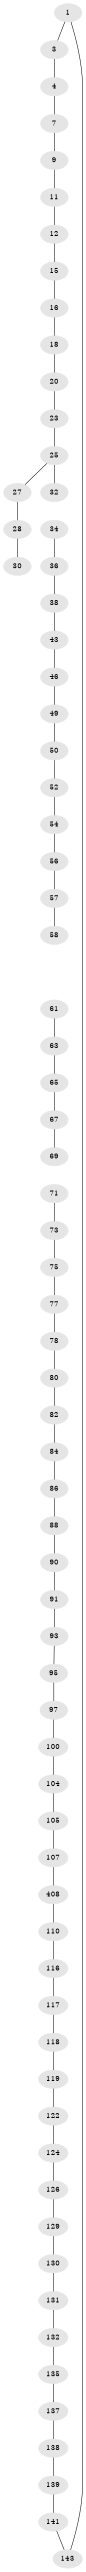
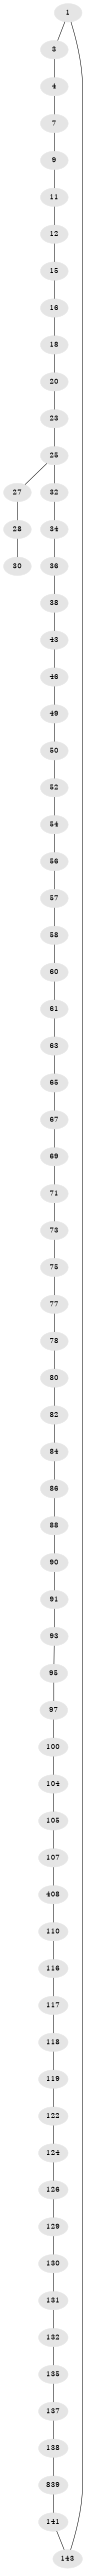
edge "32" -- "34": added
node "60": added
edge "69" -- "71": added
node "139": label "139" -> "839"
